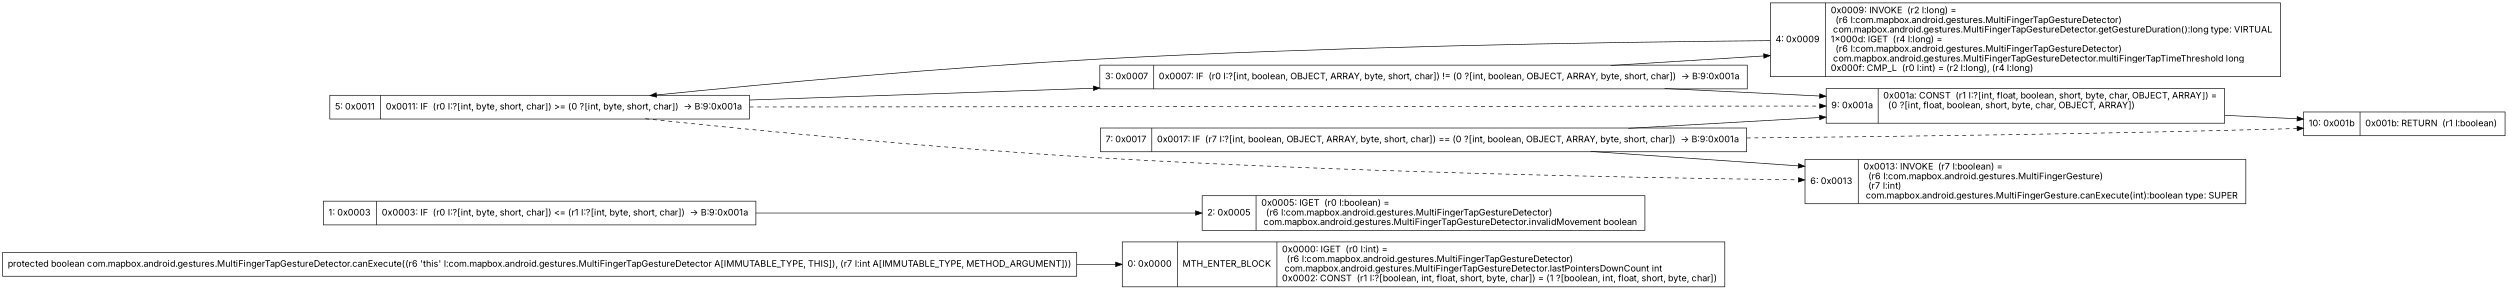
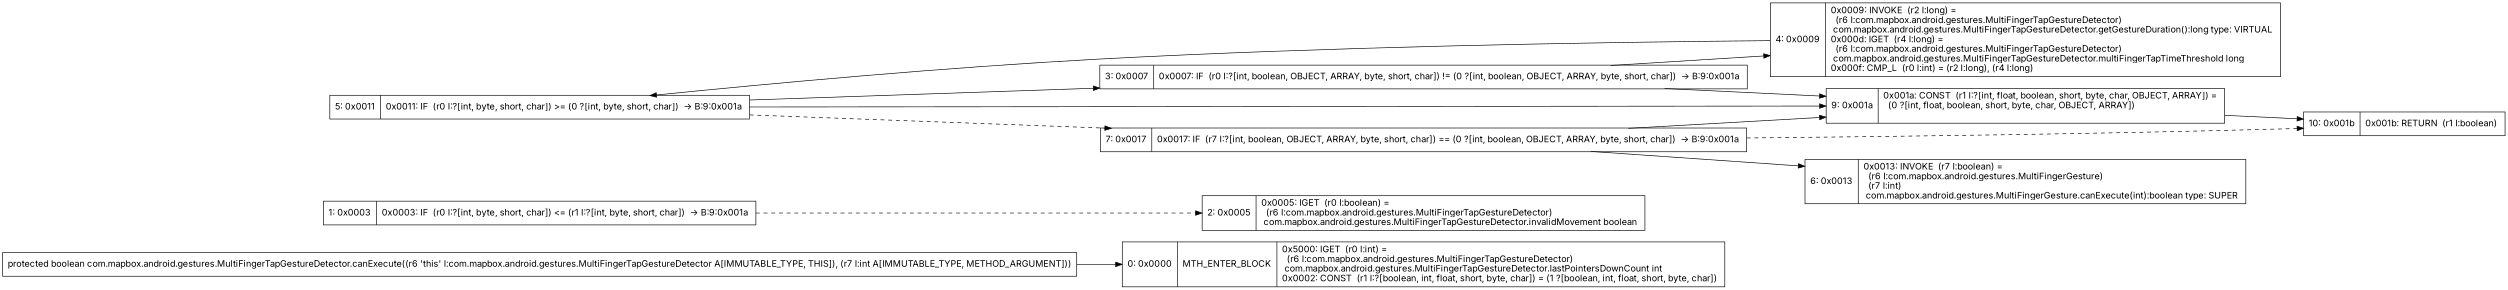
node "4: 0x0009": text "1x000d: IGET  (r4 I:long) =" -> "0x000d: IGET  (r4 I:long) ="
edge "5: 0x0011" -> "9: 0x001a": style dashed -> solid
edge "5: 0x0011" -> "6: 0x0013": now "5: 0x0011" -> "7: 0x0017"
edge "1: 0x0003" -> "2: 0x0005": style solid -> dashed
node "0: 0x0000": text "0x0000: IGET  (r0 I:int) =" -> "0x5000: IGET  (r0 I:int) ="
